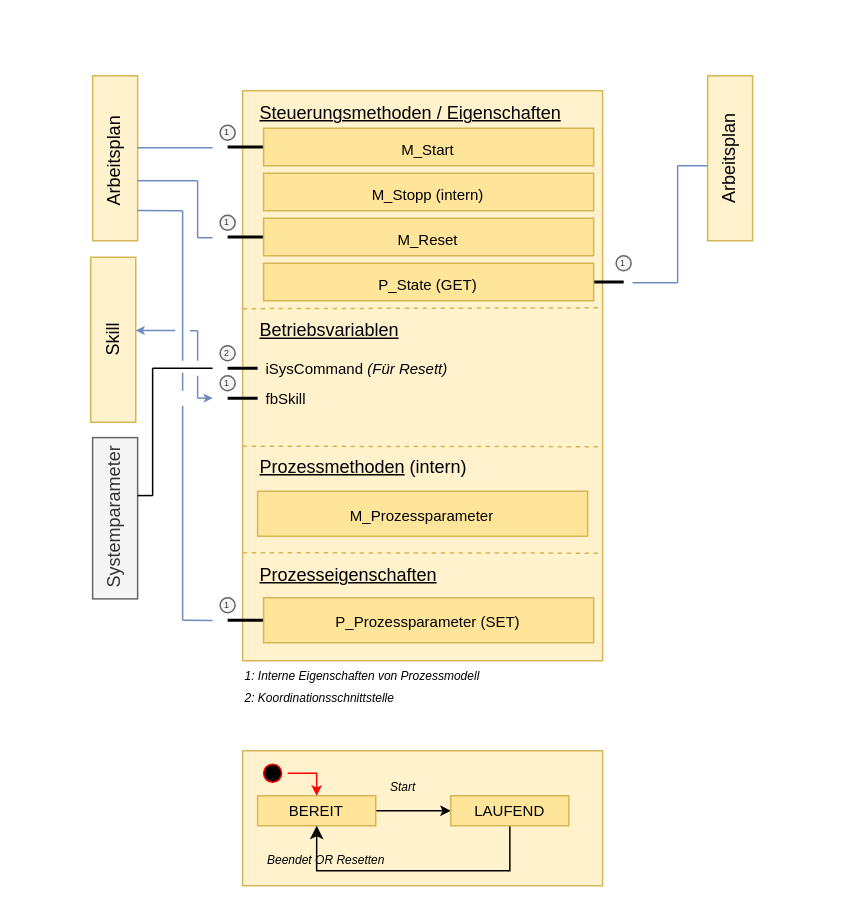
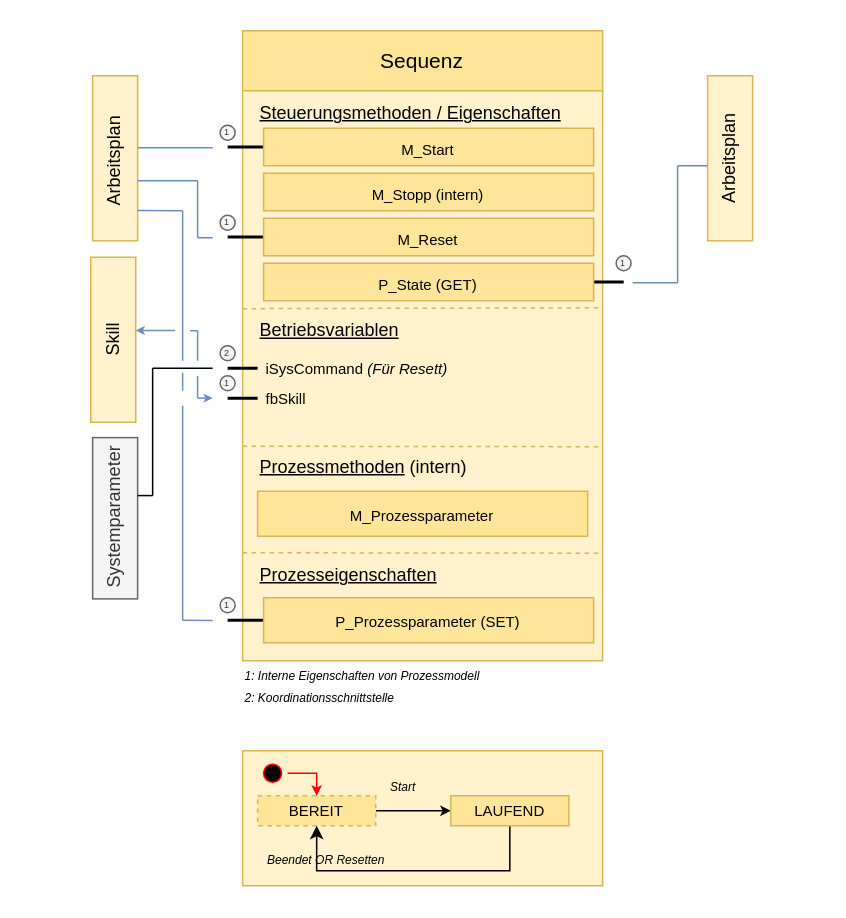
node "Sequenz": added
node "BEREIT": style solid -> dashed
